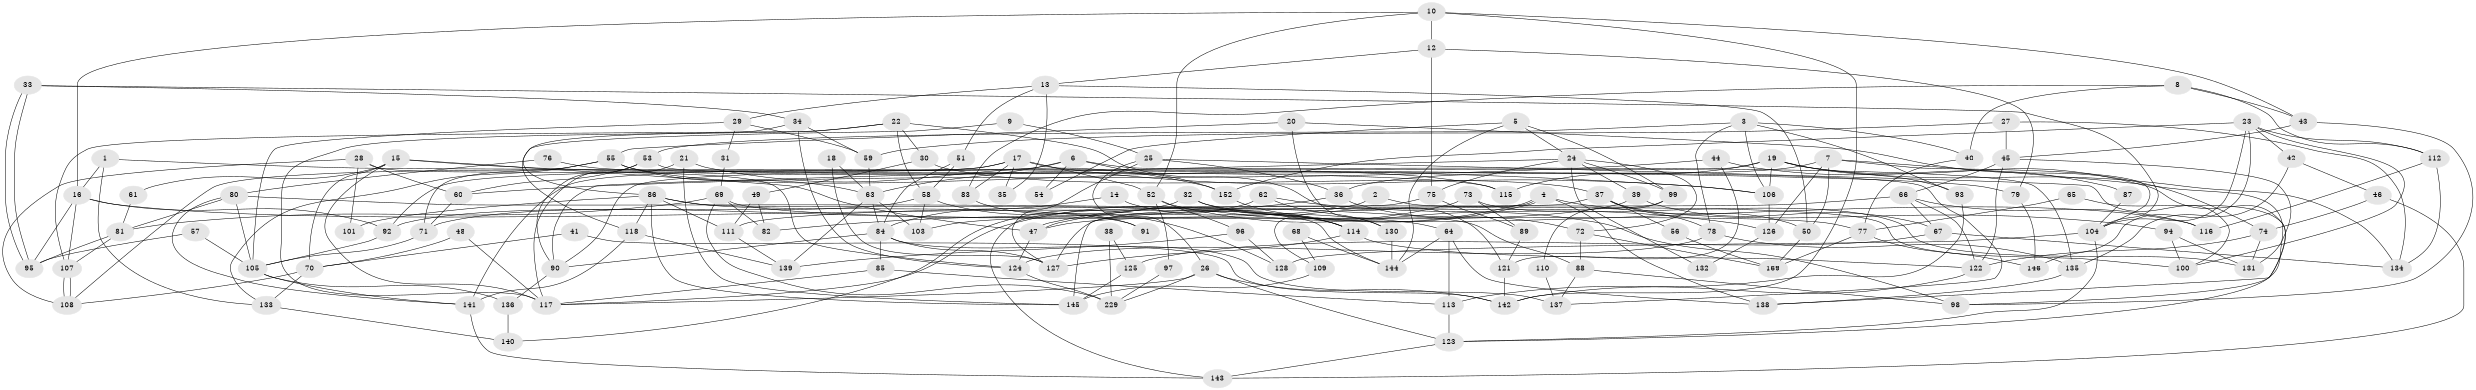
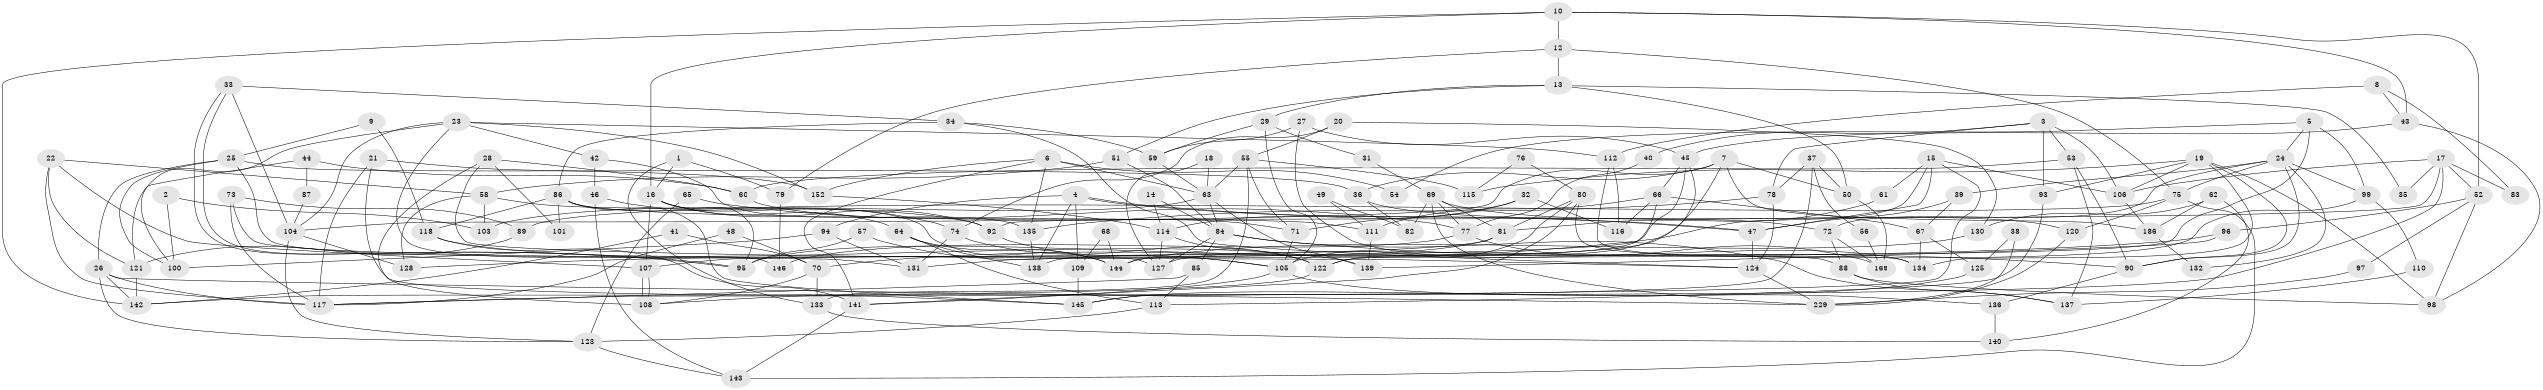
edge "8" -- "40": removed
node "30": removed
node "91": removed
node "126": label "126" -> "186"
node "120": added
